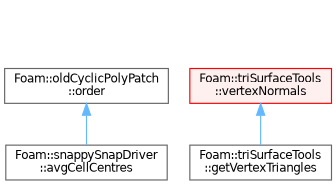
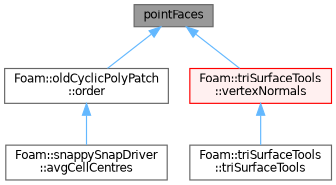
node "pointFaces": added
node "Foam::triSurfaceTools ::getVertexTriangles": label "Foam::triSurfaceTools ::getVertexTriangles" -> "Foam::triSurfaceTools ::triSurfaceTools"
